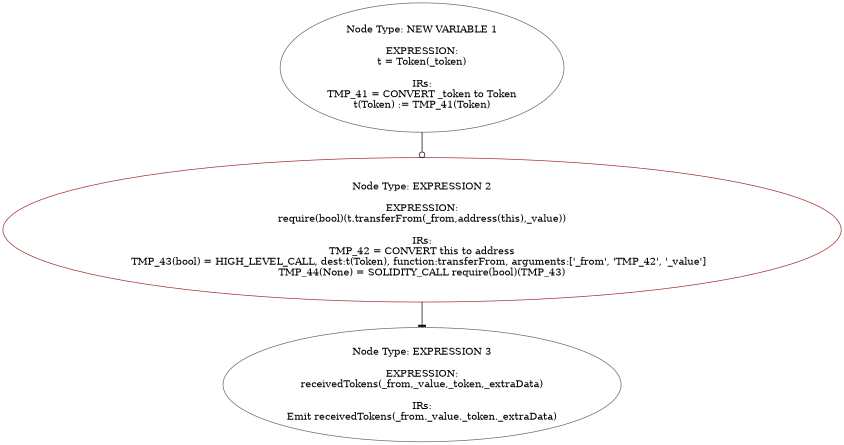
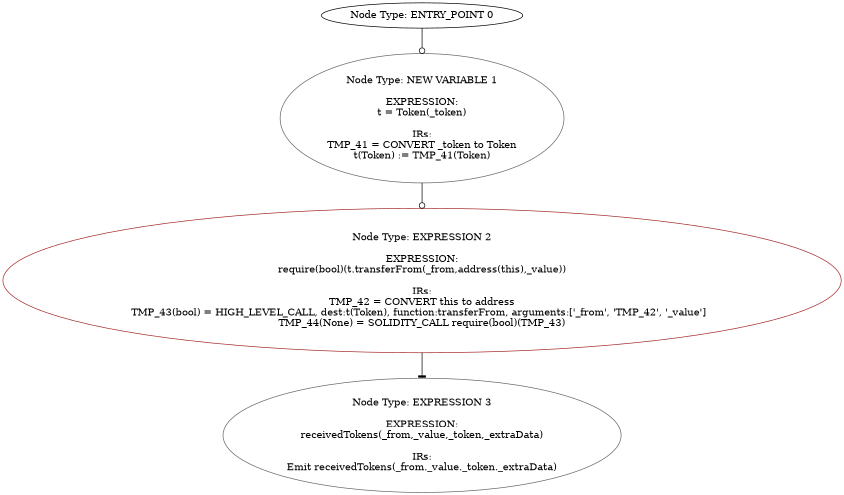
node "Node Type: ENTRY_POINT 0": added
